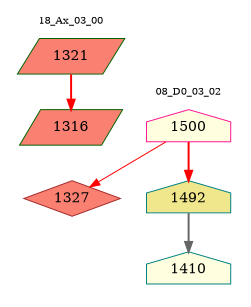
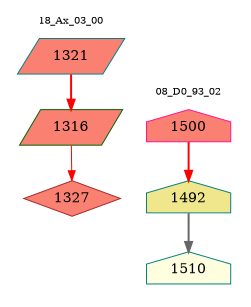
node "1321": color darkgreen -> teal
cluster "08_D0_03_02": label "08_D0_03_02" -> "08_D0_93_02"
node "1500": fillcolor lightyellow -> salmon
edge "1500" -> "1327": now "1316" -> "1327"
node "1410": label "1410" -> "1510"
